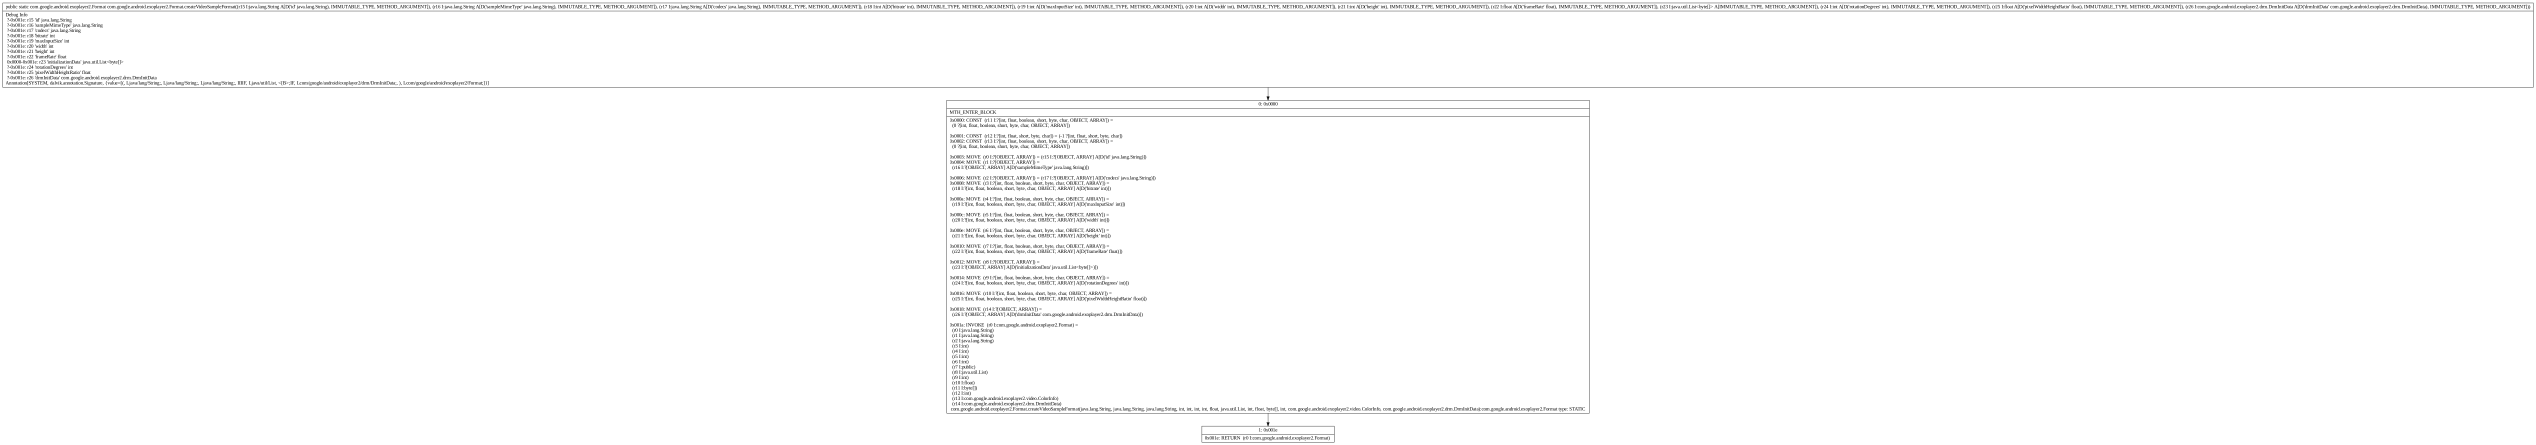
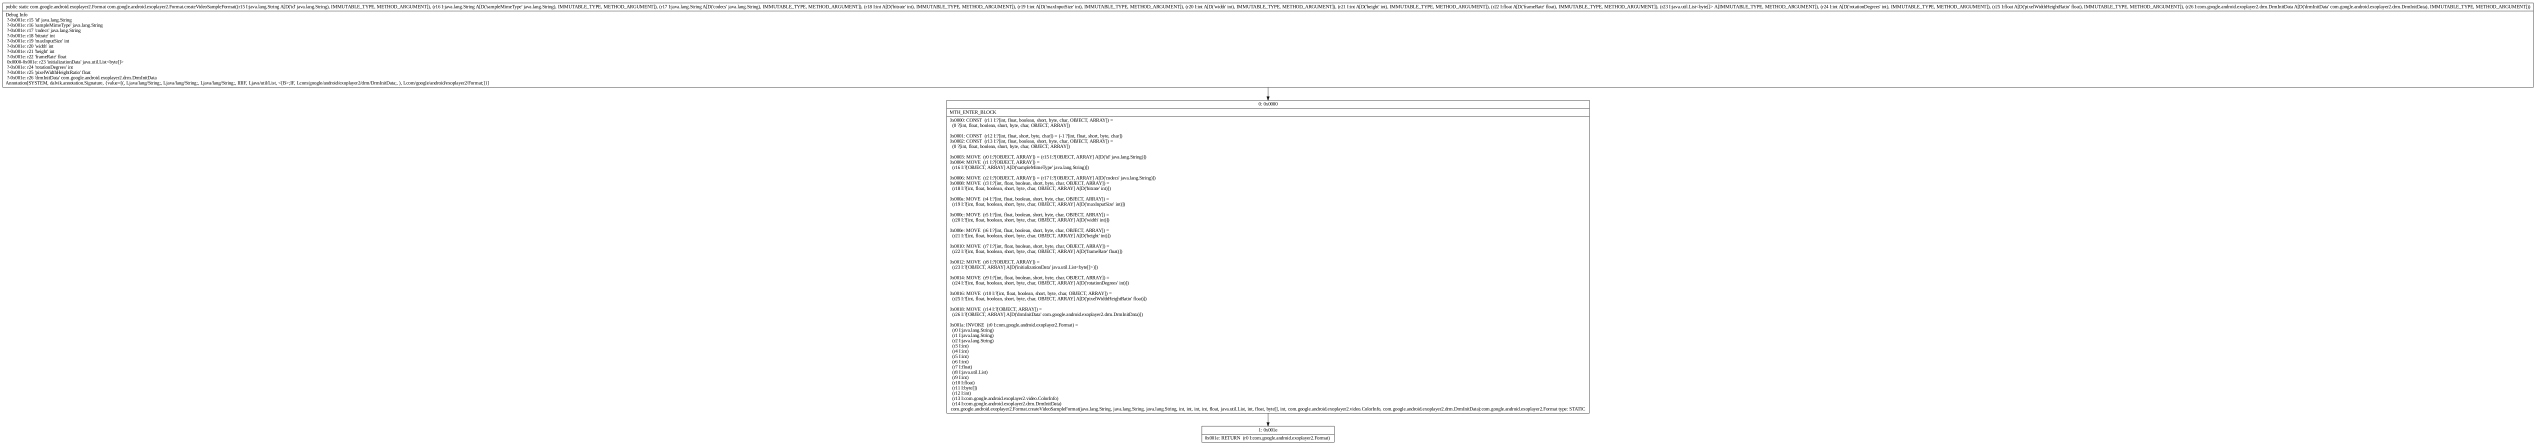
node "0: 0x0000": text "(r7 I:public)" -> "(r7 I:float)"
